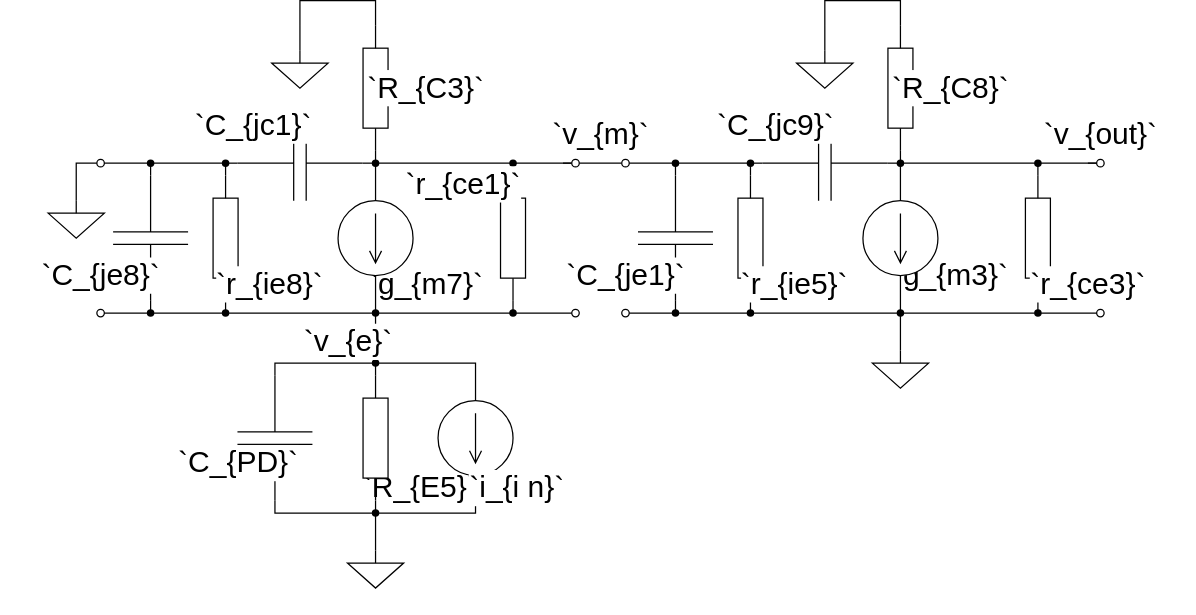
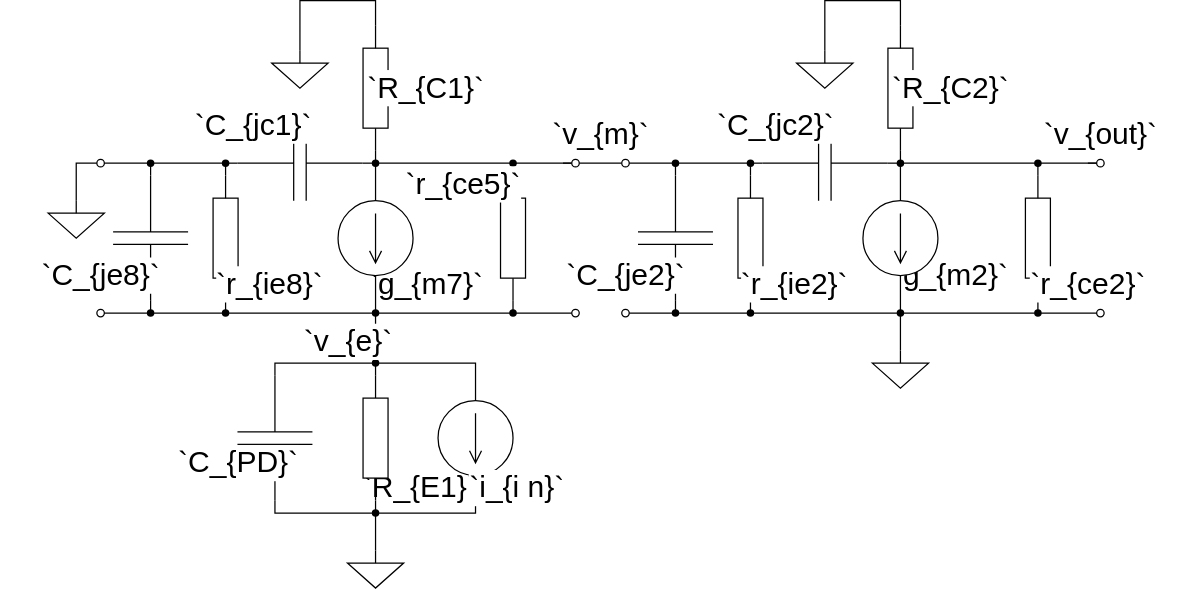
node "`R_{C3}`": label "`R_{C3}`" -> "`R_{C1}`"
node "`R_{C8}`": label "`R_{C8}`" -> "`R_{C2}`"
node "`C_{jc9}`": label "`C_{jc9}`" -> "`C_{jc2}`"
node "`r_{ce1}`": label "`r_{ce1}`" -> "`r_{ce5}`"
node "`C_{je1}`": label "`C_{je1}`" -> "`C_{je2}`"
node "`g_{m3}`": label "`g_{m3}`" -> "`g_{m2}`"
node "`r_{ie5}`": label "`r_{ie5}`" -> "`r_{ie2}`"
node "`r_{ce3}`": label "`r_{ce3}`" -> "`r_{ce2}`"
node "`R_{E5}`": label "`R_{E5}`" -> "`R_{E1}`"
